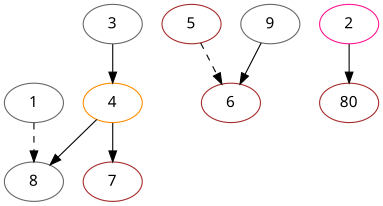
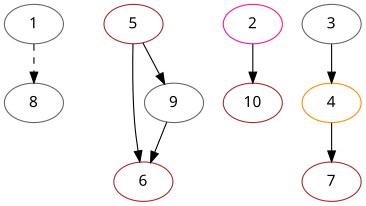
edge "5" -> "9": added
edge "5" -> "6": style dashed -> solid
node "80": label "80" -> "10"
edge "4" -> "8": removed
